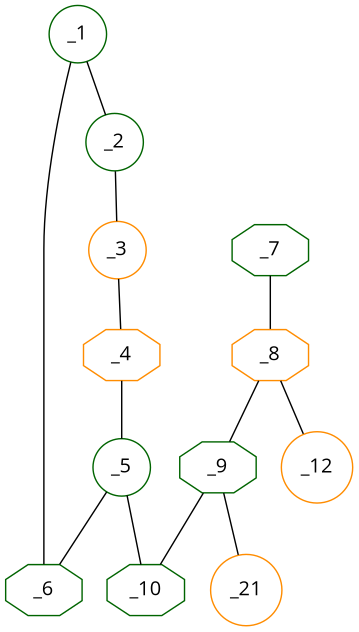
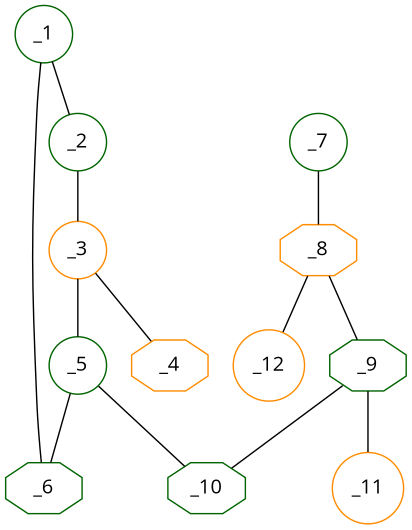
node "_7": shape octagon -> circle
edge "_4" -- "_5": now "_3" -- "_5"
node "_21": label "_21" -> "_11"
